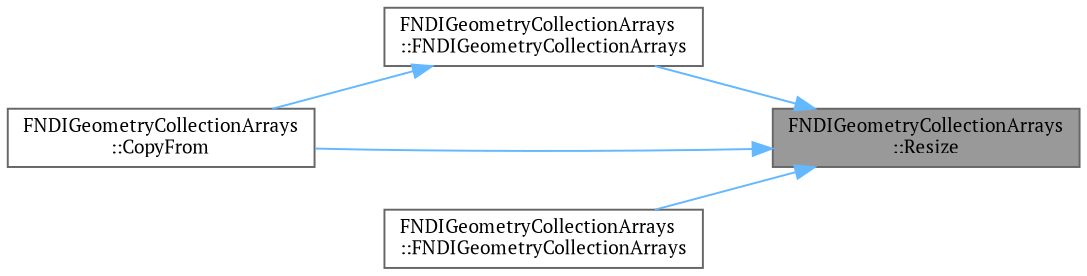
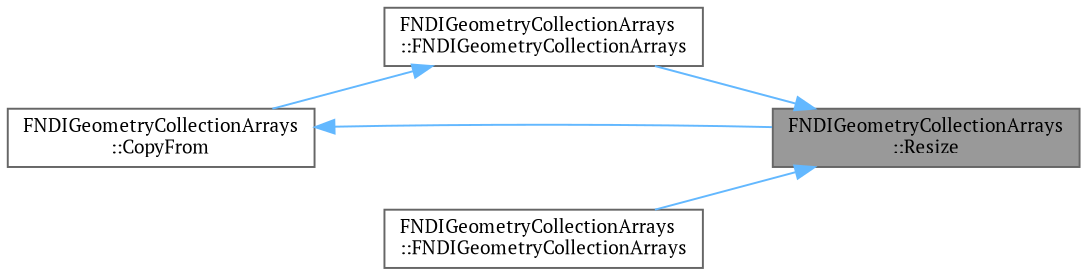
edge "FNDIGeometryCollectionArrays ::CopyFrom" -> "FNDIGeometryCollectionArrays ::Resize": reversed
